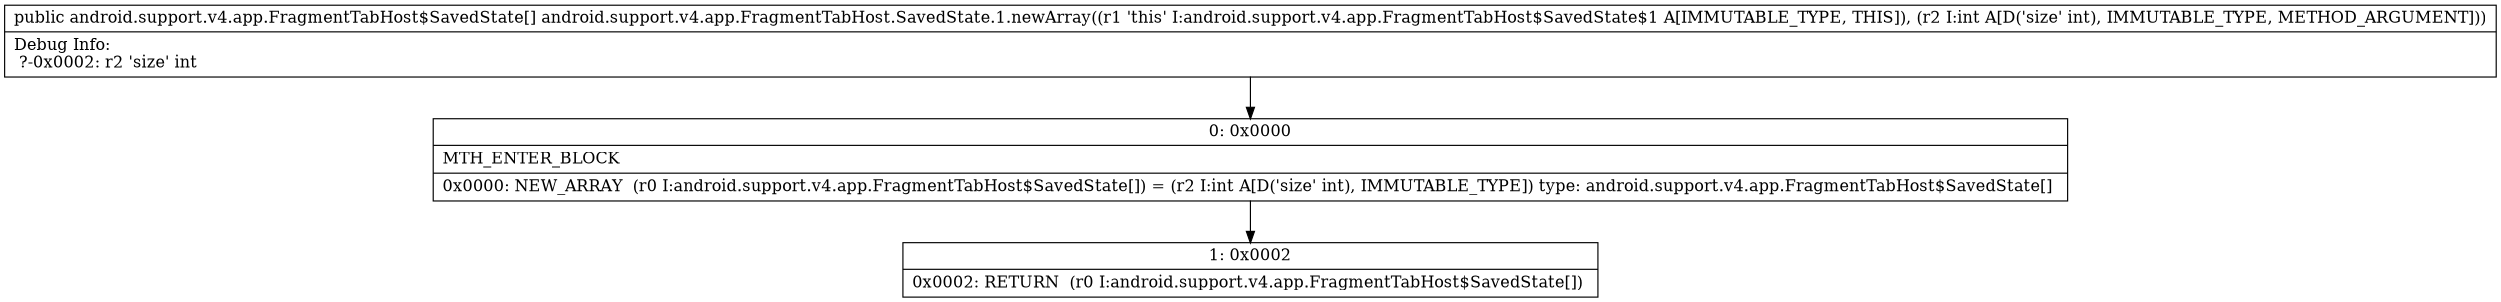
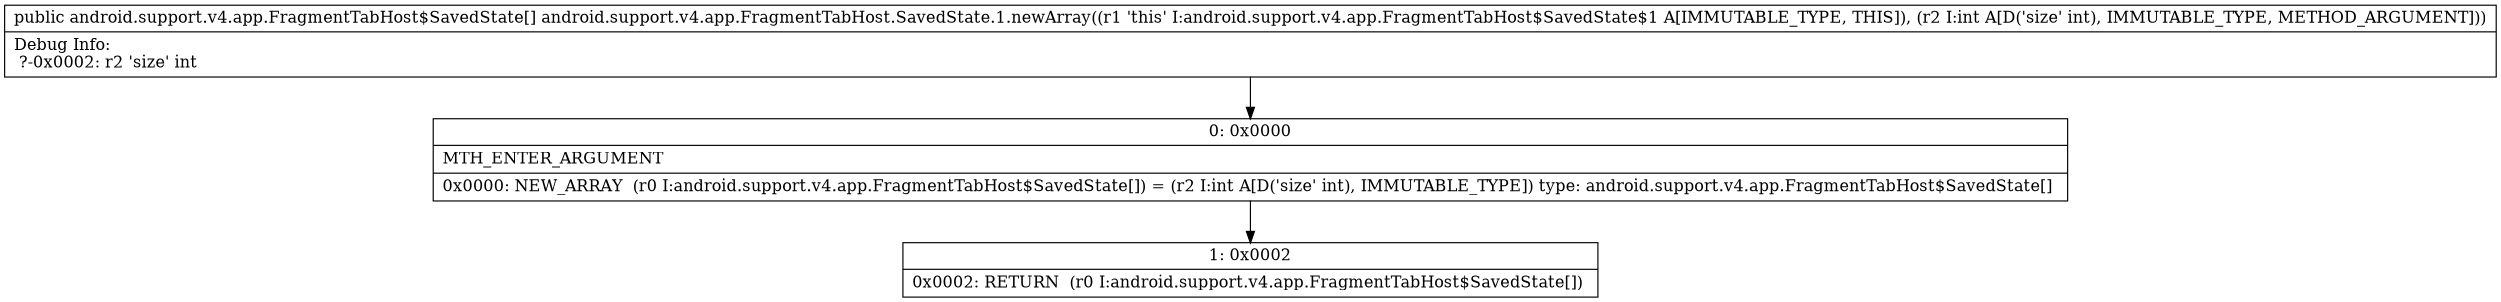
node "0: 0x0000": text "MTH_ENTER_BLOCK" -> "MTH_ENTER_ARGUMENT"
